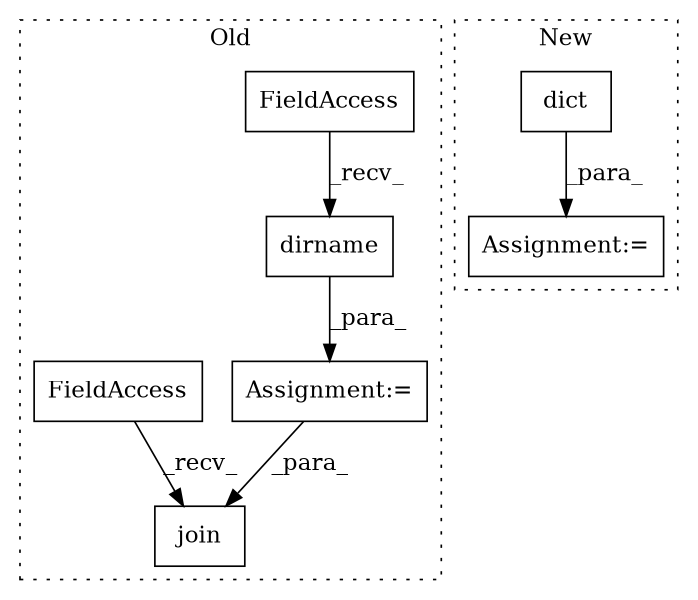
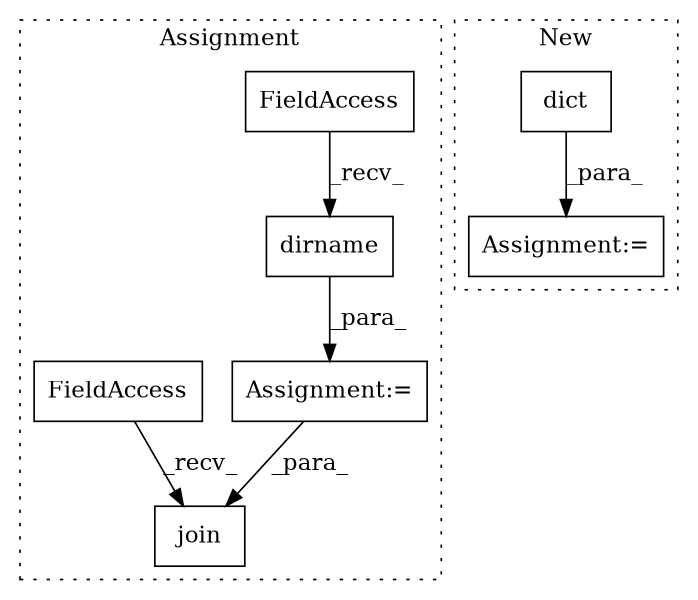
cluster "Old": label "Old" -> "Assignment"
